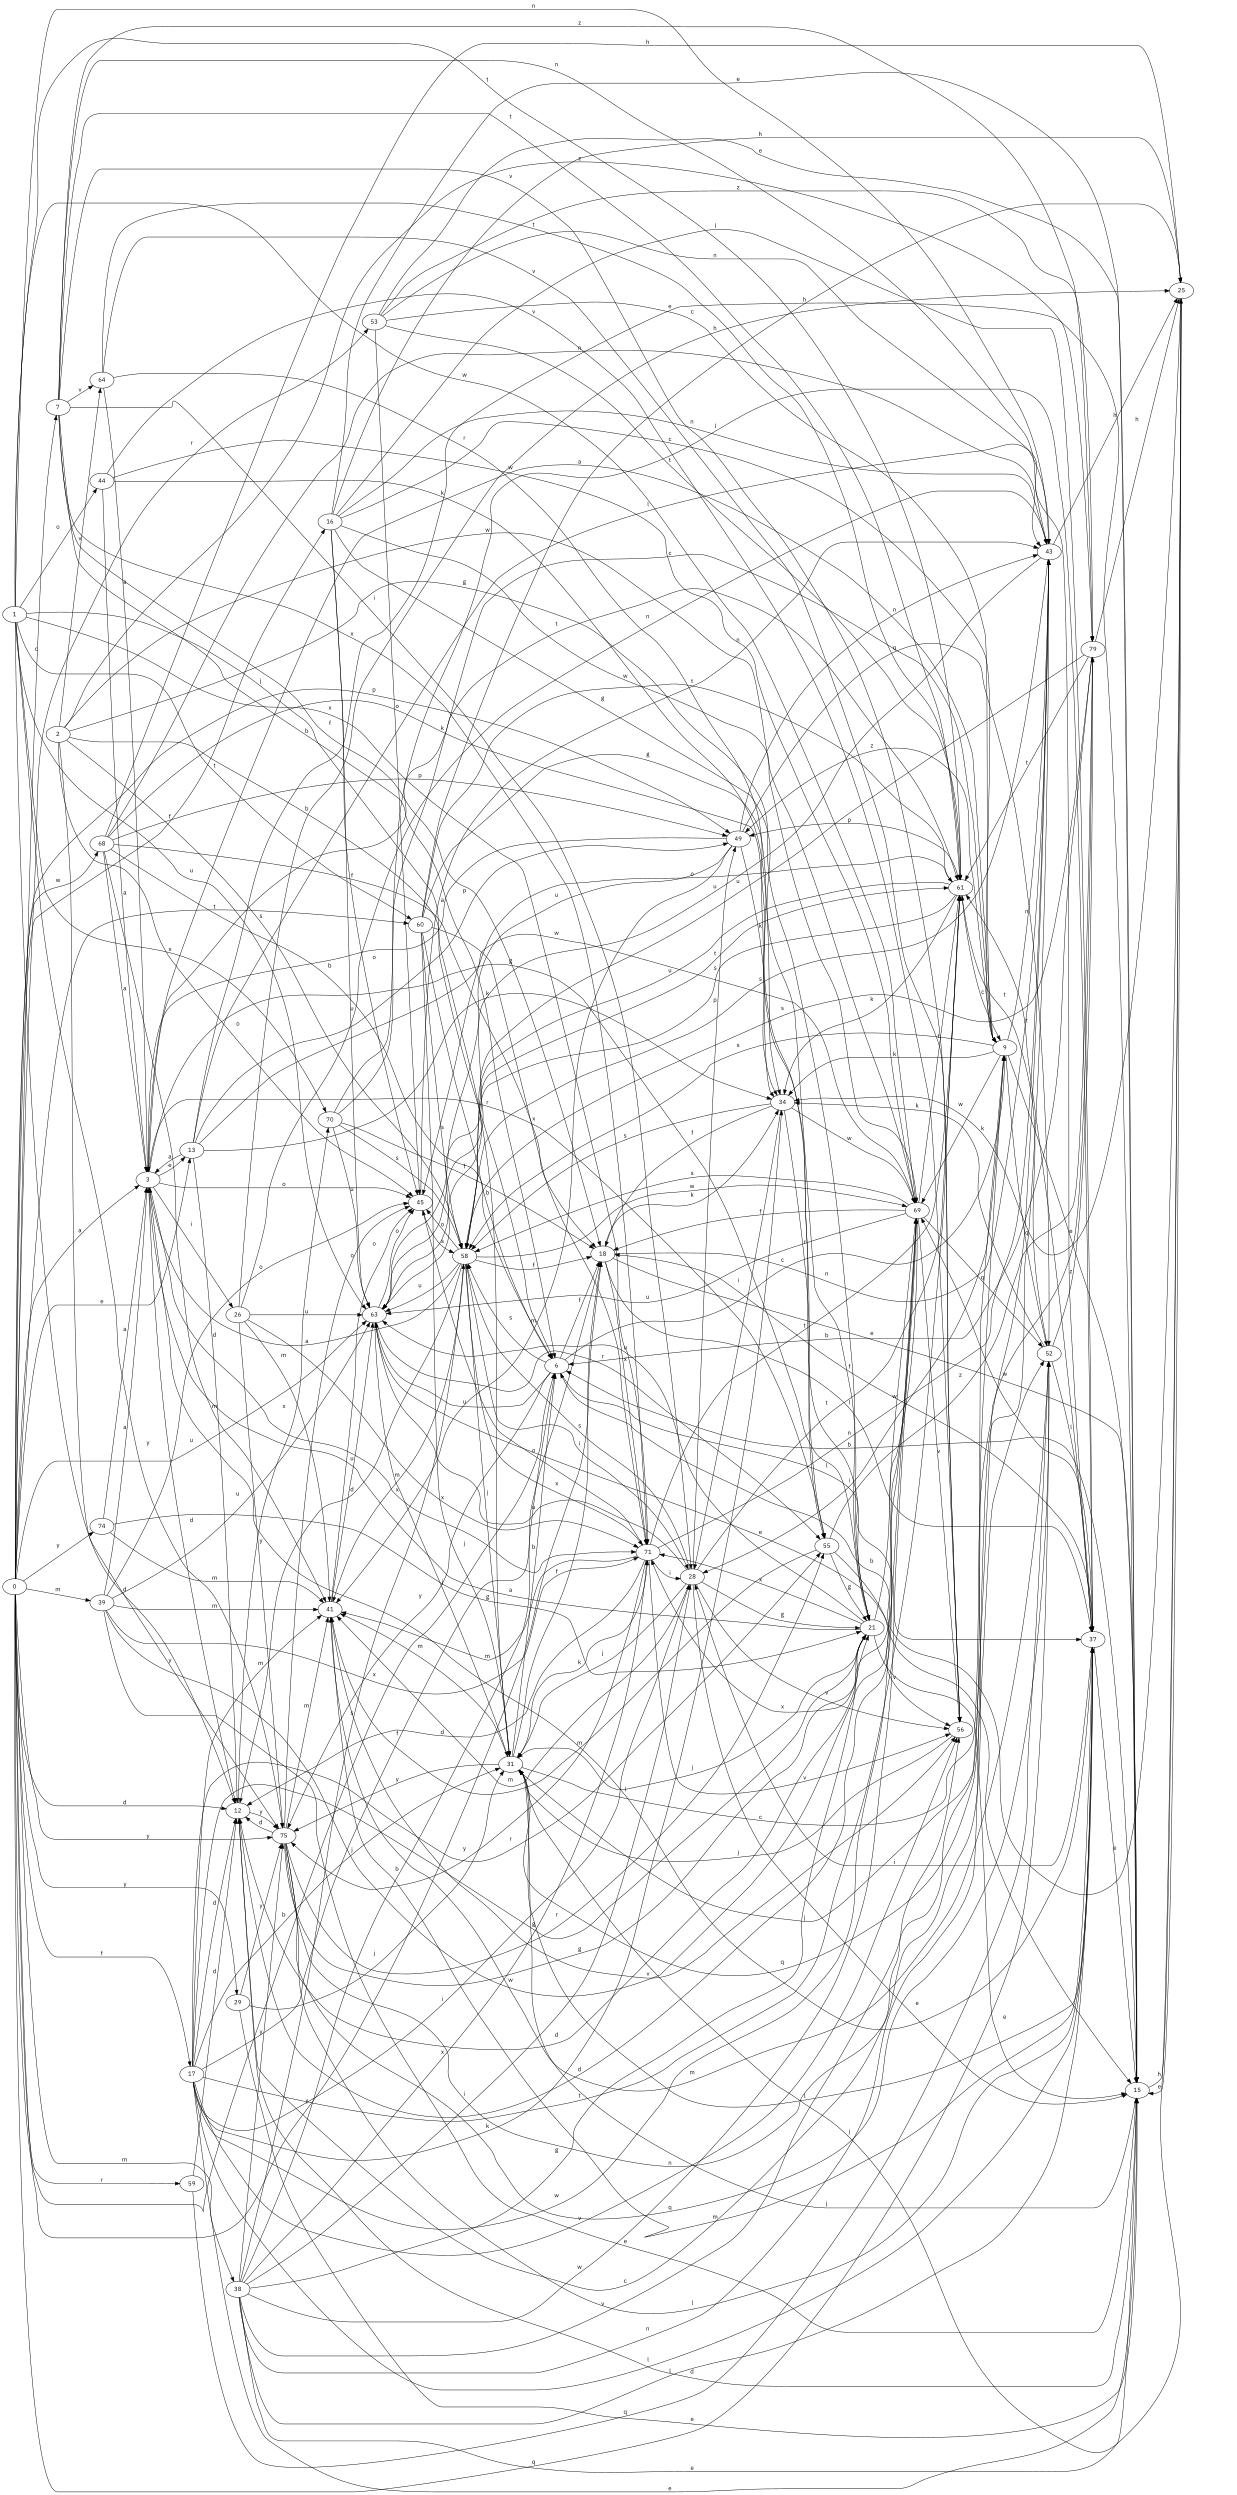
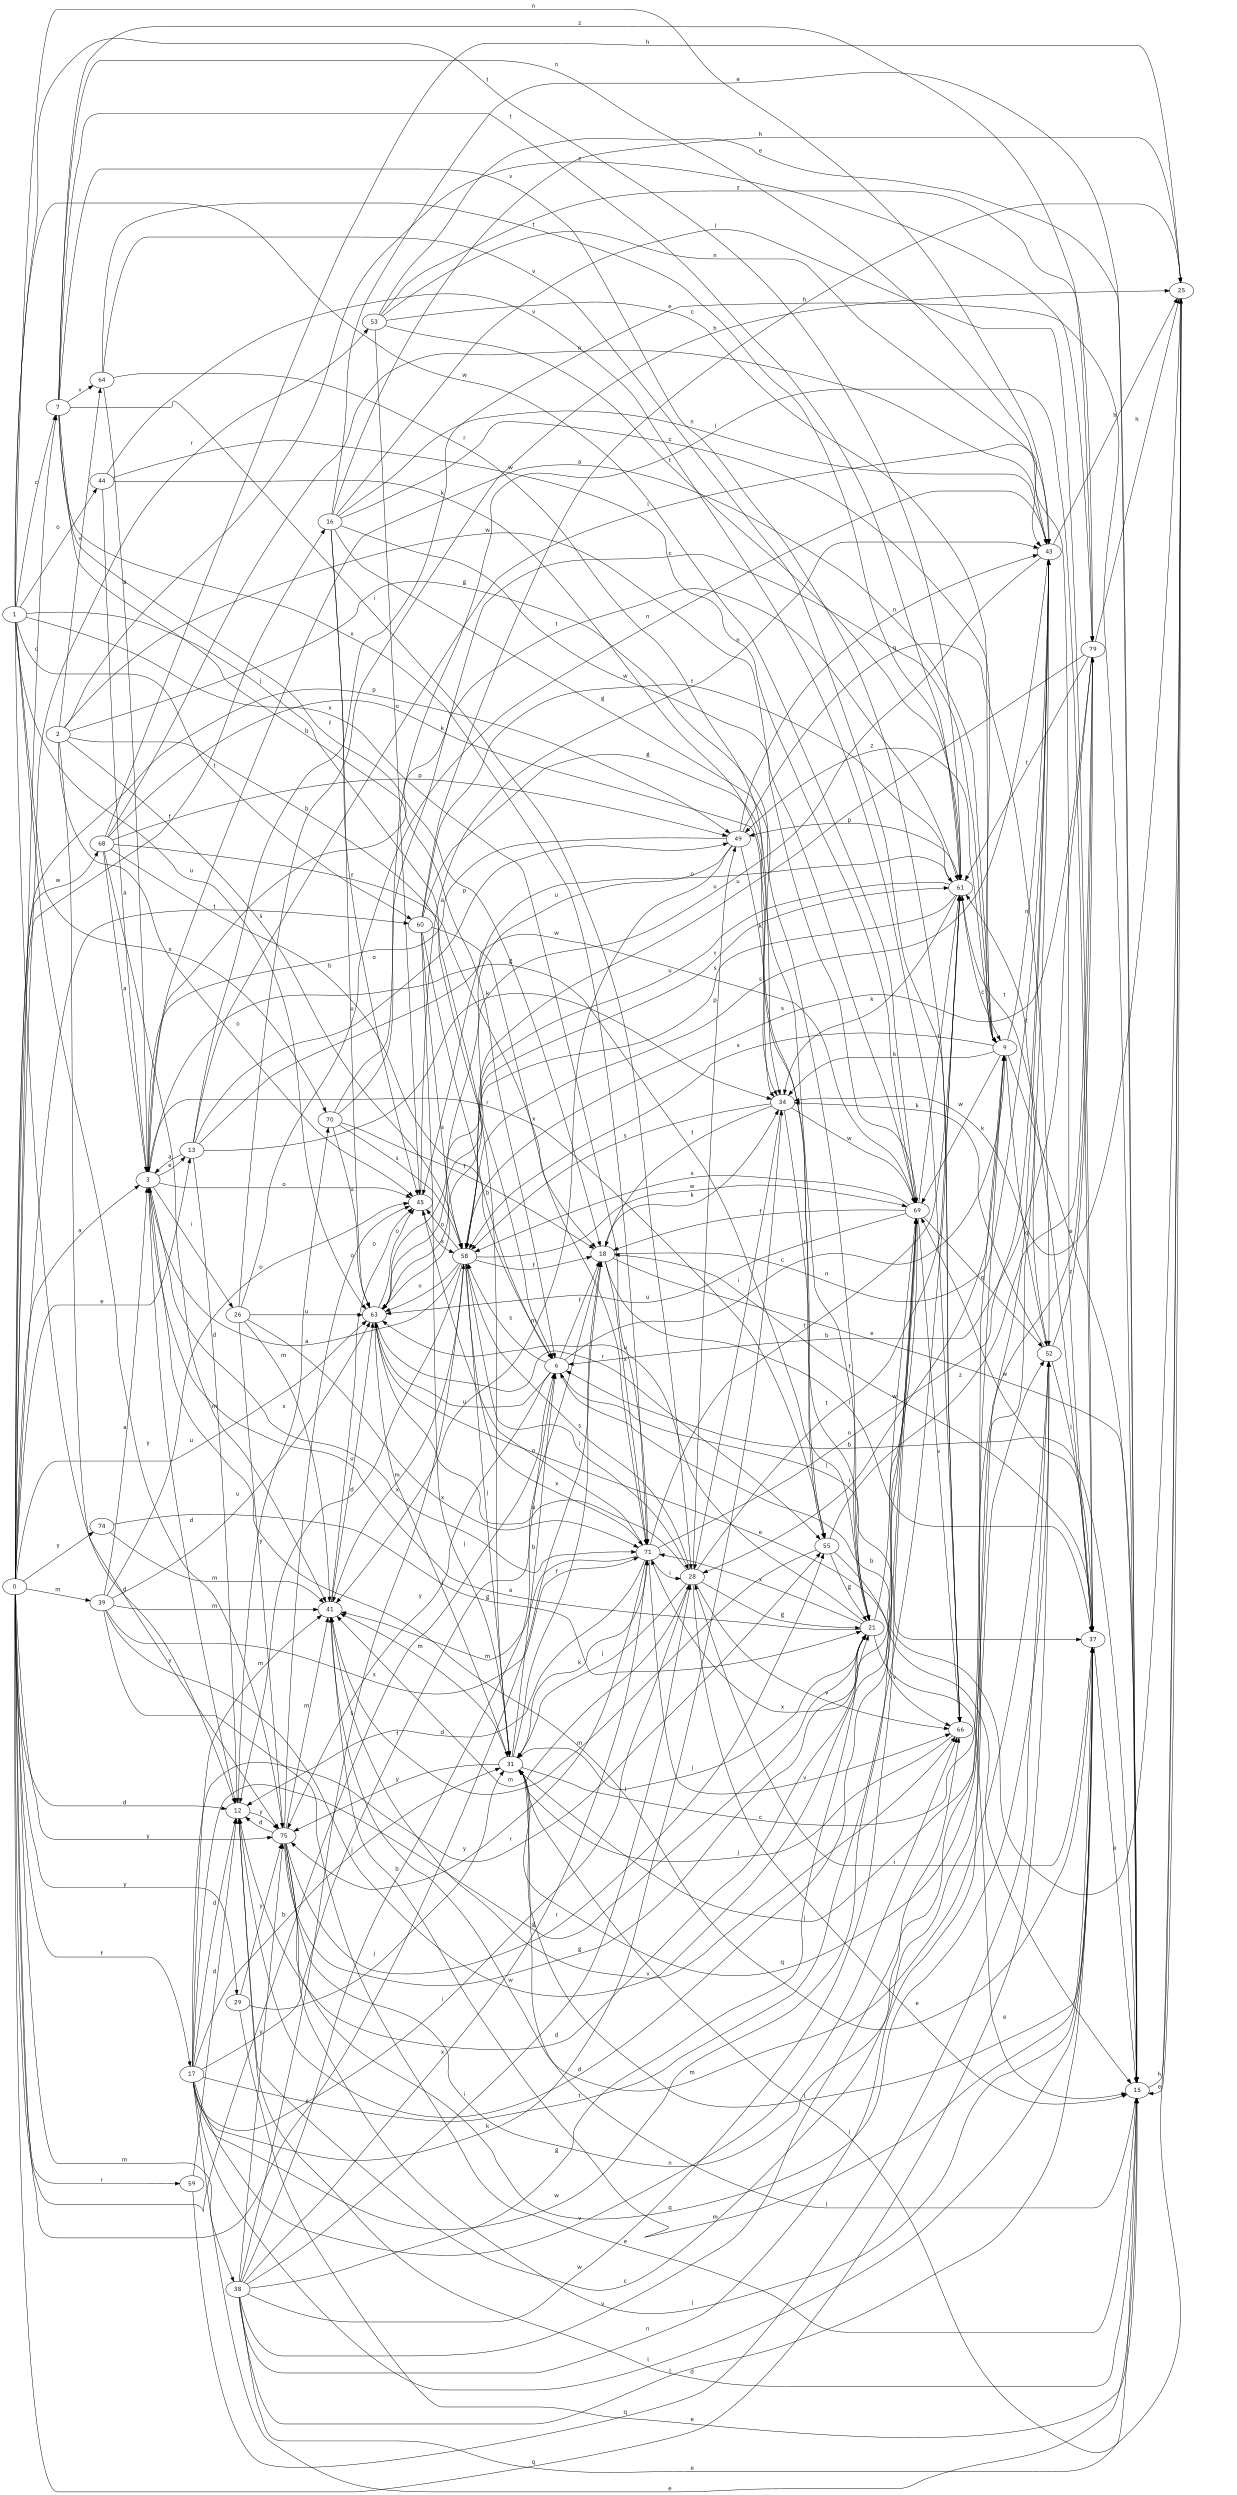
edge "1" -> "7": added, label "c"
edge "74" -> "3": removed, label "a"
node "56": label "56" -> "66"
